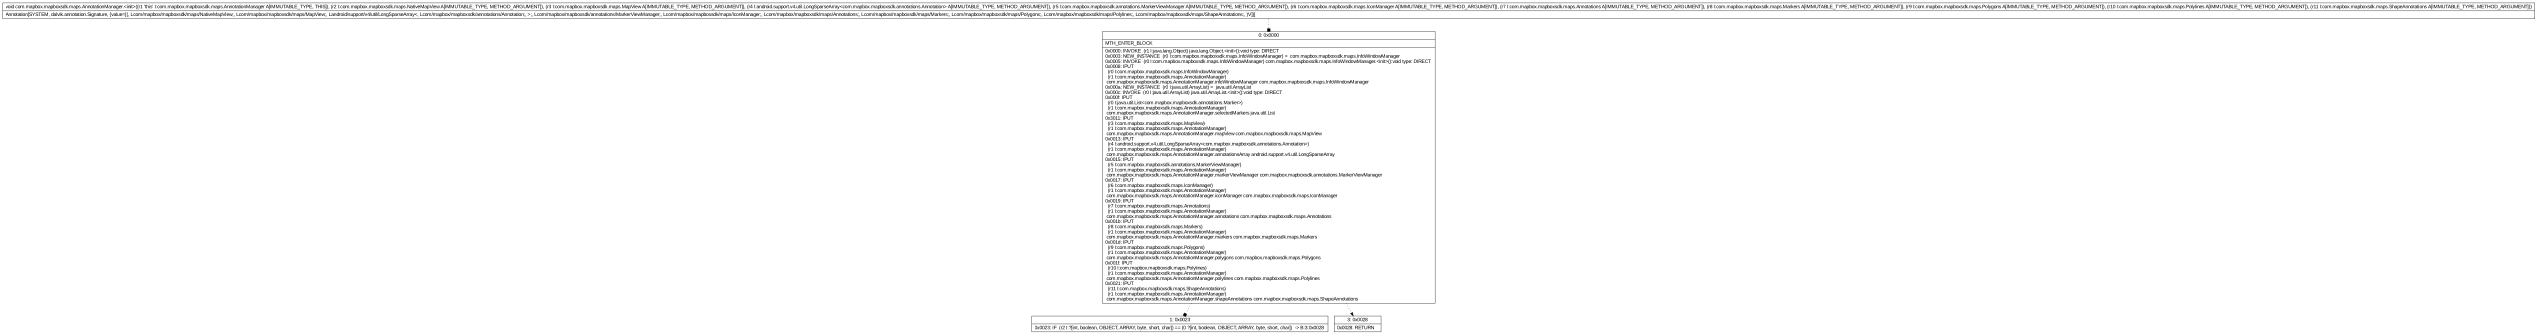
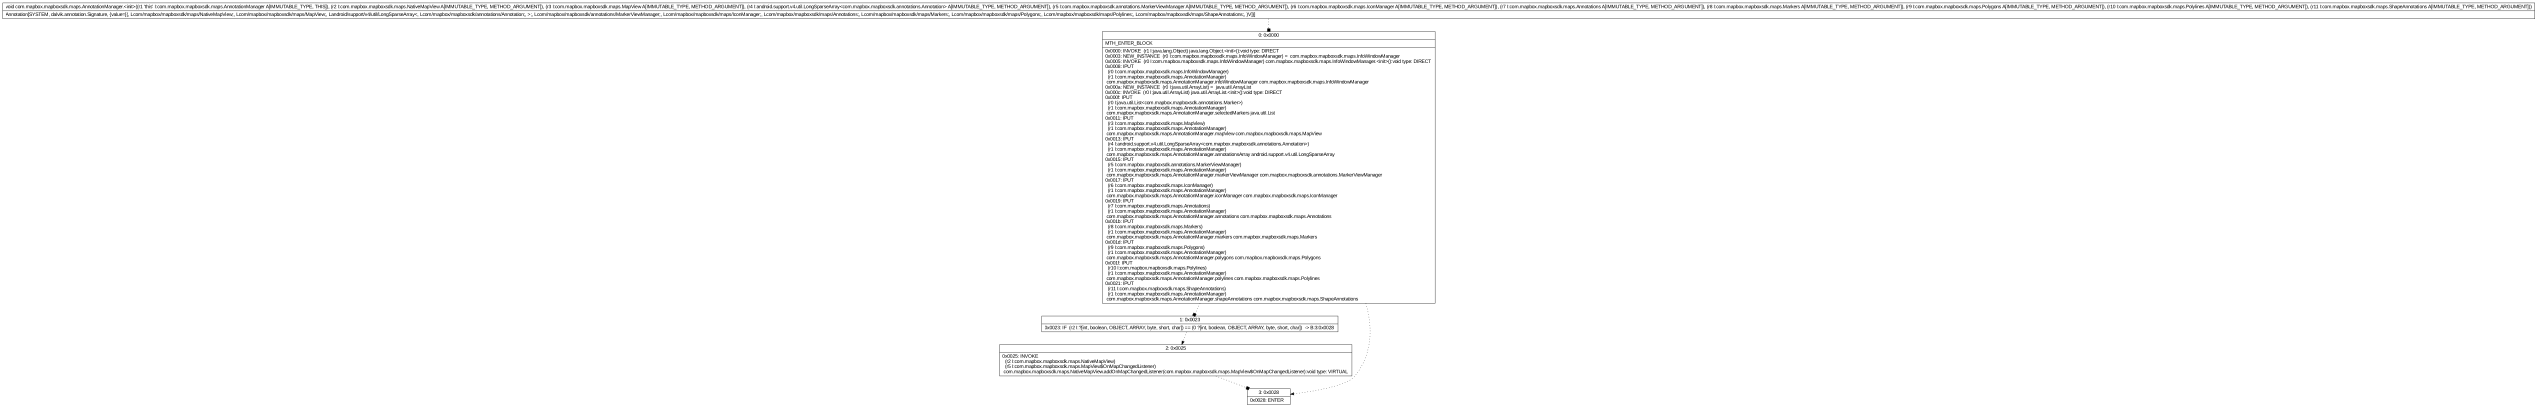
node "0: 0x0000": text "0x3011: IPUT" -> "0x0011: IPUT"
node "3: 0x0028": text "0x0028: RETURN" -> "0x0028: ENTER"
node "2: 0x0025": added
